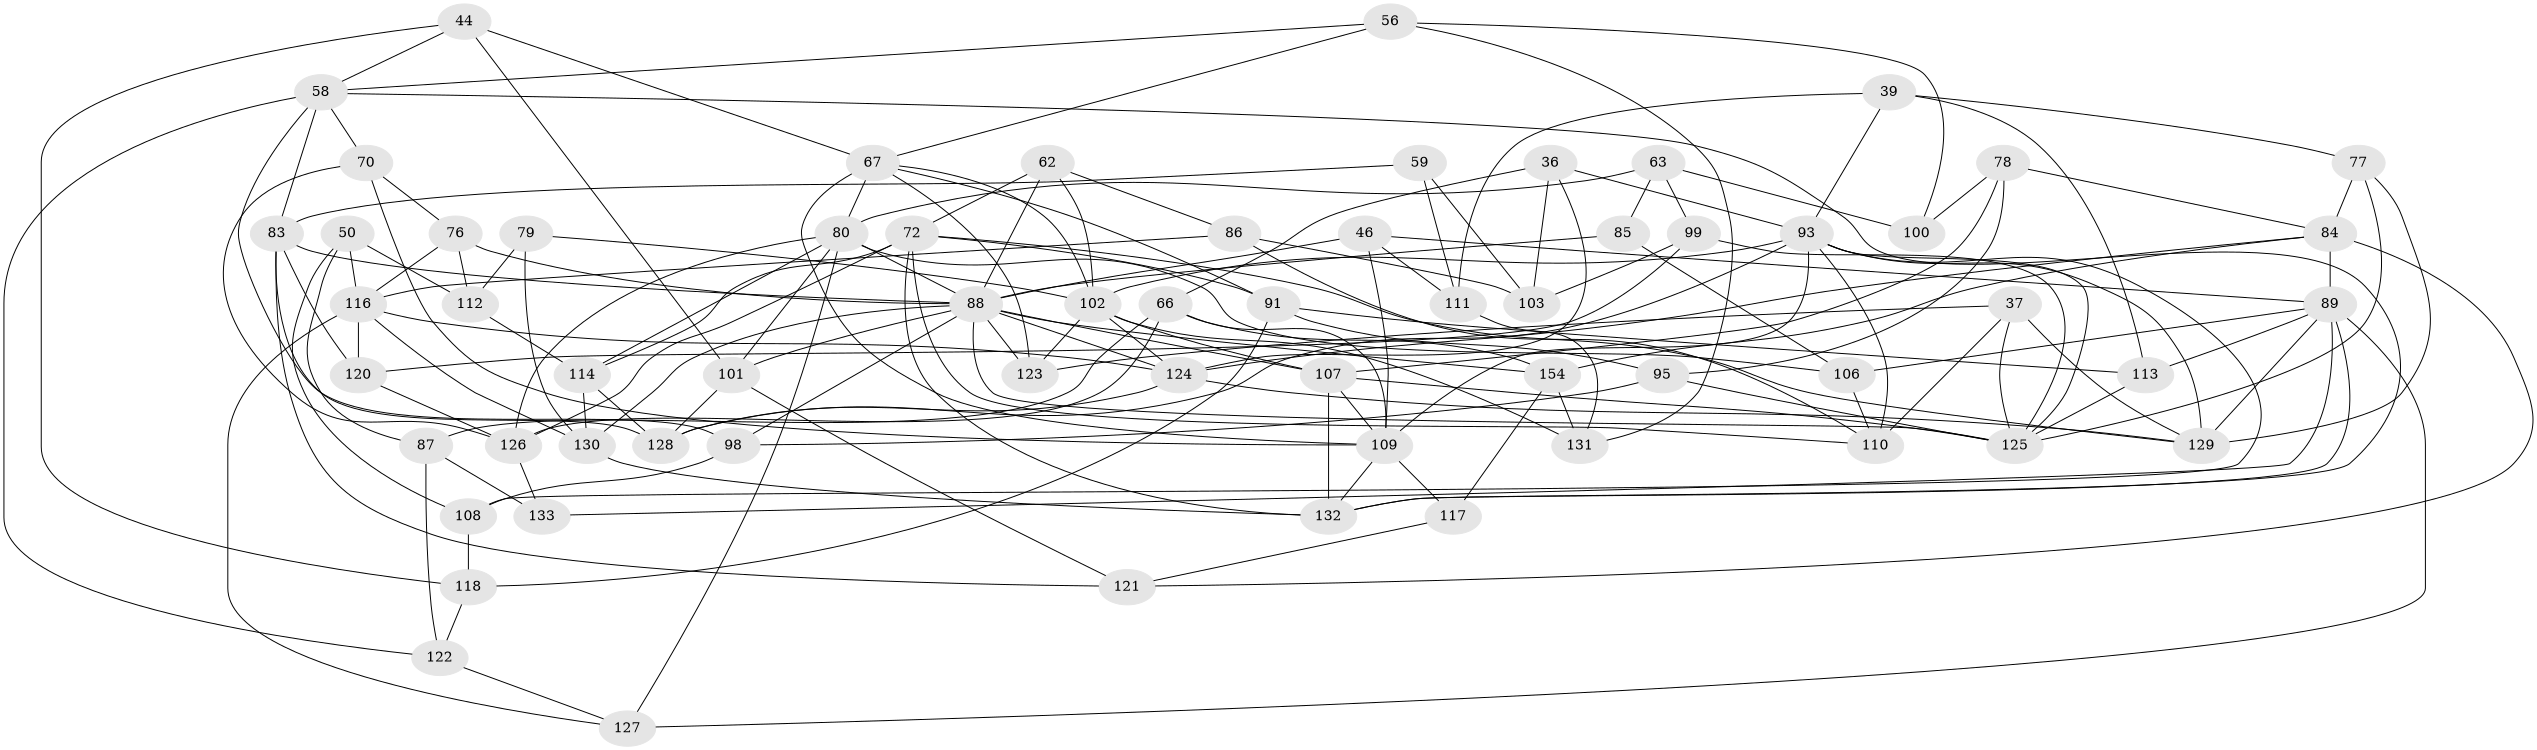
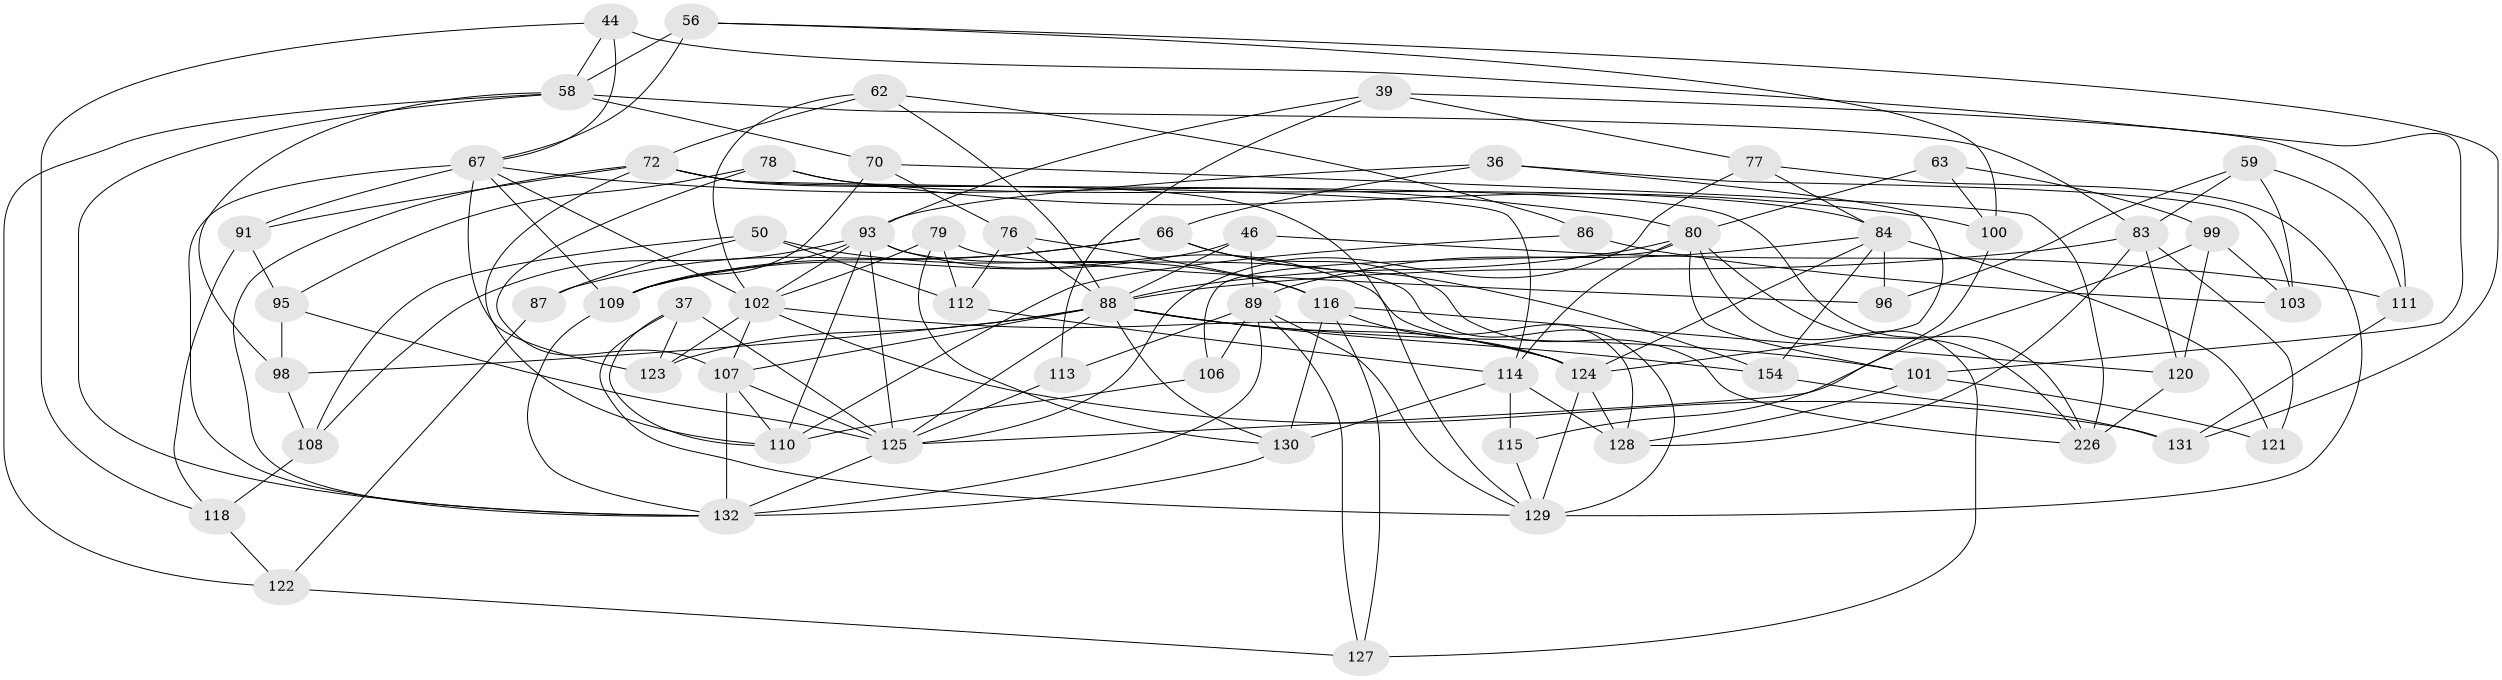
node "85": removed
edge "86" -- "116": removed
node "96": added
edge "91" -- "113": removed
edge "107" -- "109": now "107" -- "110"
edge "67" -- "132": added
node "126": label "126" -> "226"
node "115": added
edge "125" -- "132": added
node "133": removed
node "117": removed
